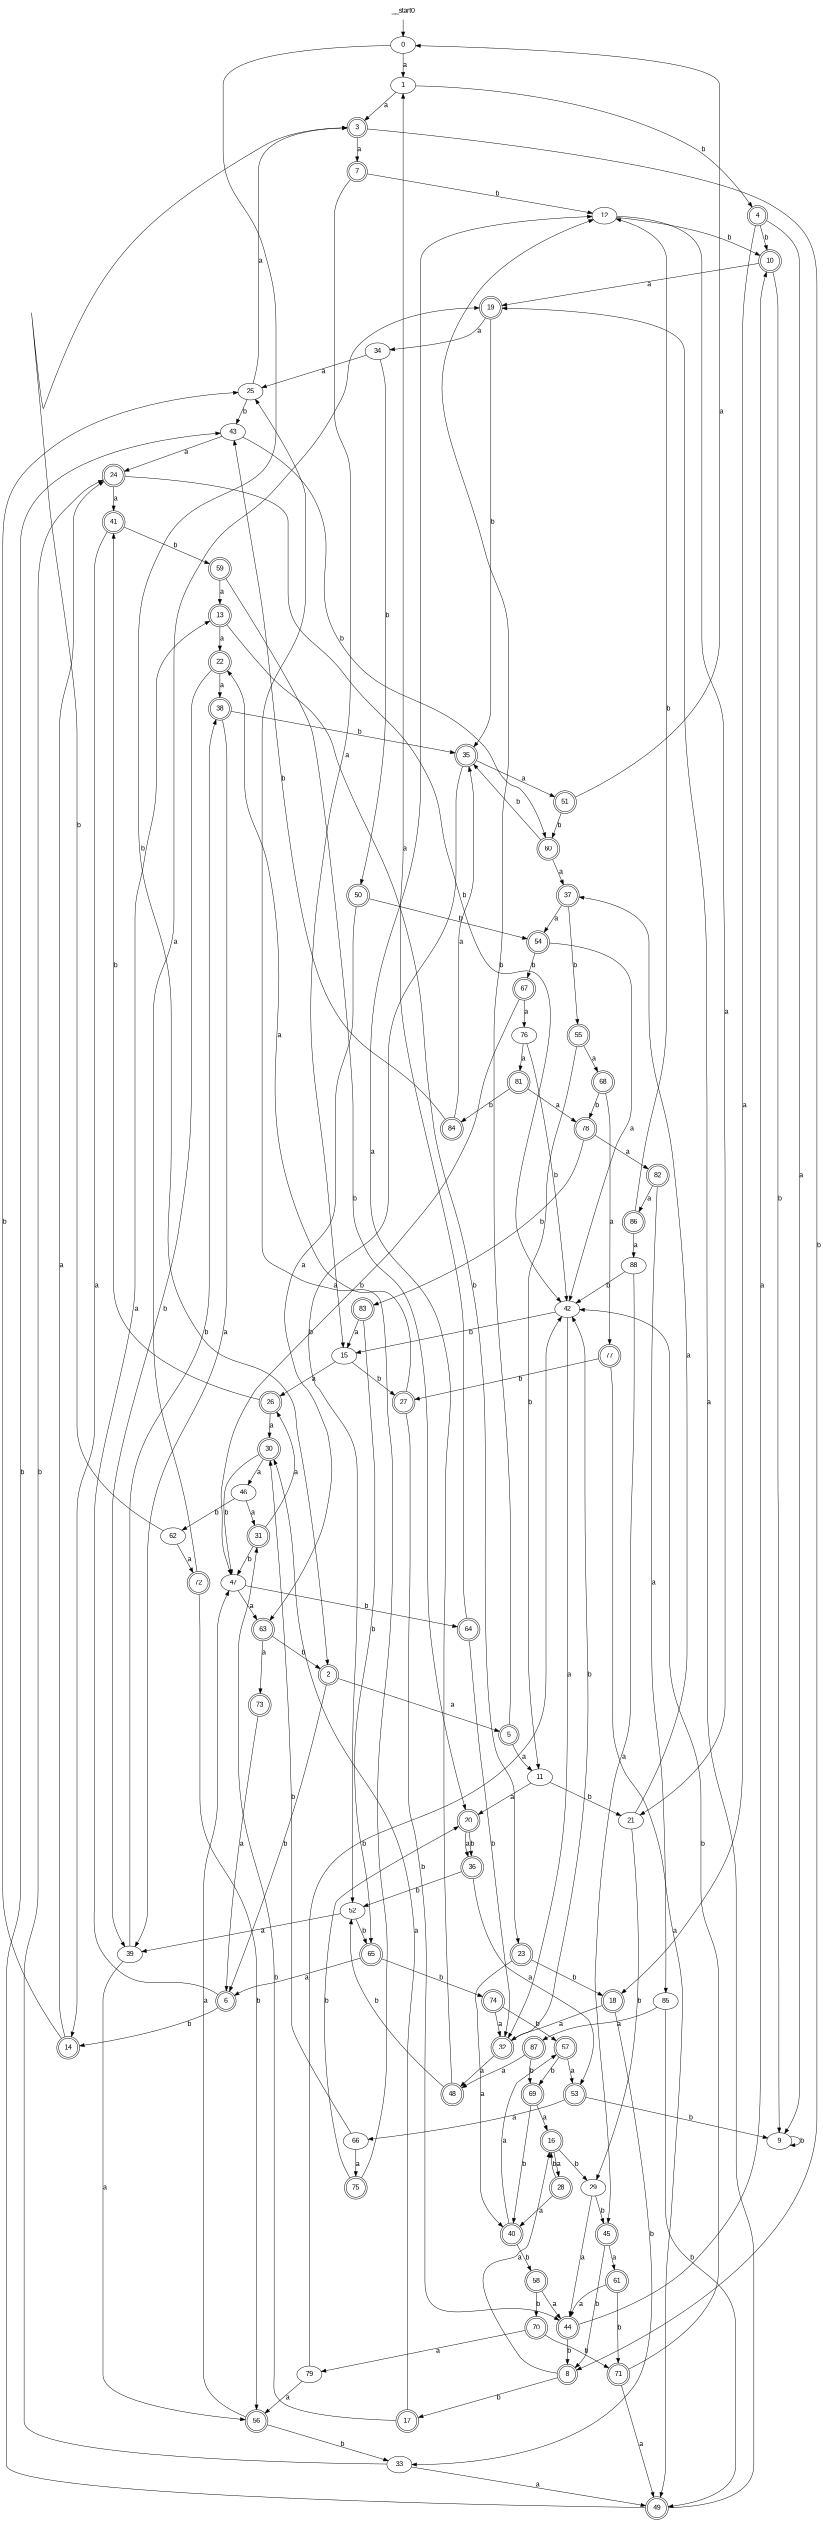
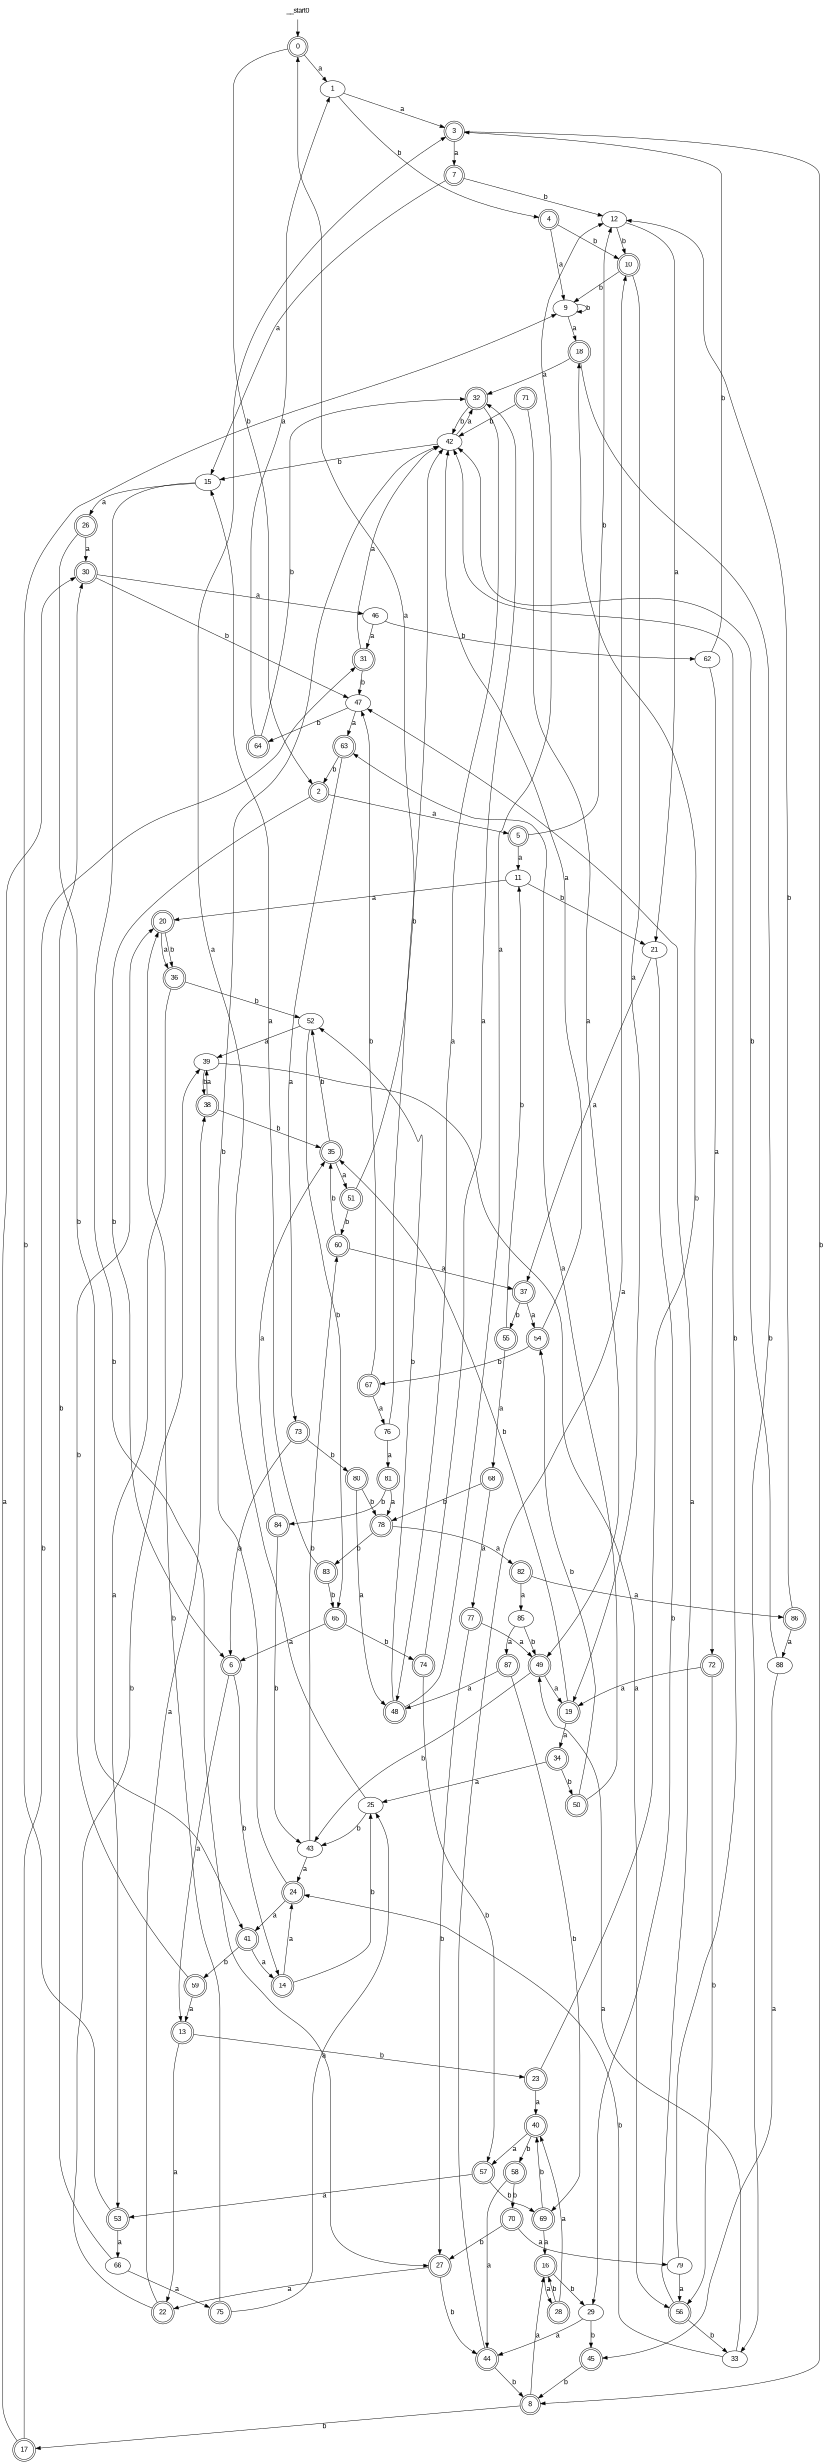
node "0": shape ellipse -> doublecircle
node "34": shape ellipse -> doublecircle
edge "4" -> "18": now "9" -> "18"
edge "31" -> "26": now "31" -> "42"
node "80": added
node "61": removed
edge "70" -> "71": now "70" -> "27"
